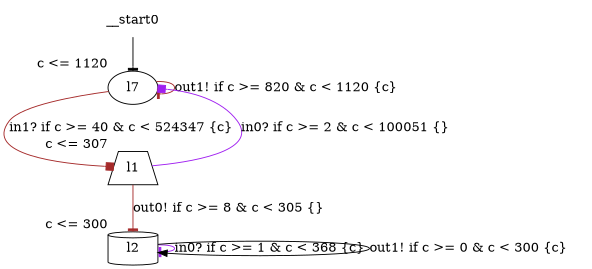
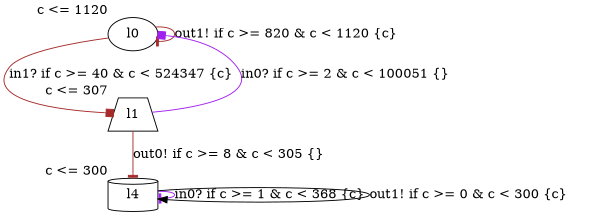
node "__start0": removed
node "l7 c <= 1120": label "l7 c <= 1120" -> "l0 c <= 1120"
node "l2 c <= 300": label "l2 c <= 300" -> "l4 c <= 300"
